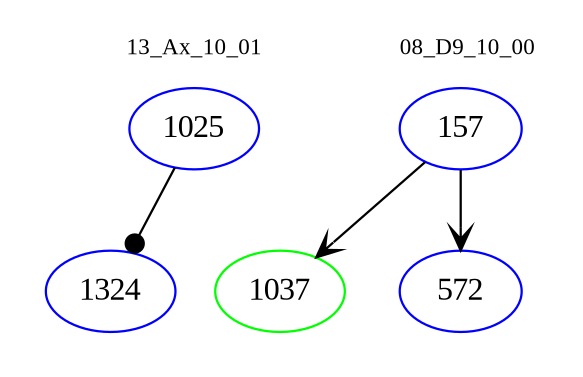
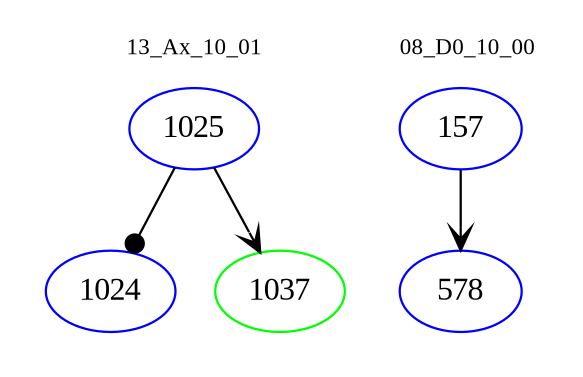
cluster "08_D9_10_00": label "08_D9_10_00" -> "08_D0_10_00"
edge "157" -> "1037": now "1025" -> "1037"
node "1324": label "1324" -> "1024"
node "572": label "572" -> "578"
